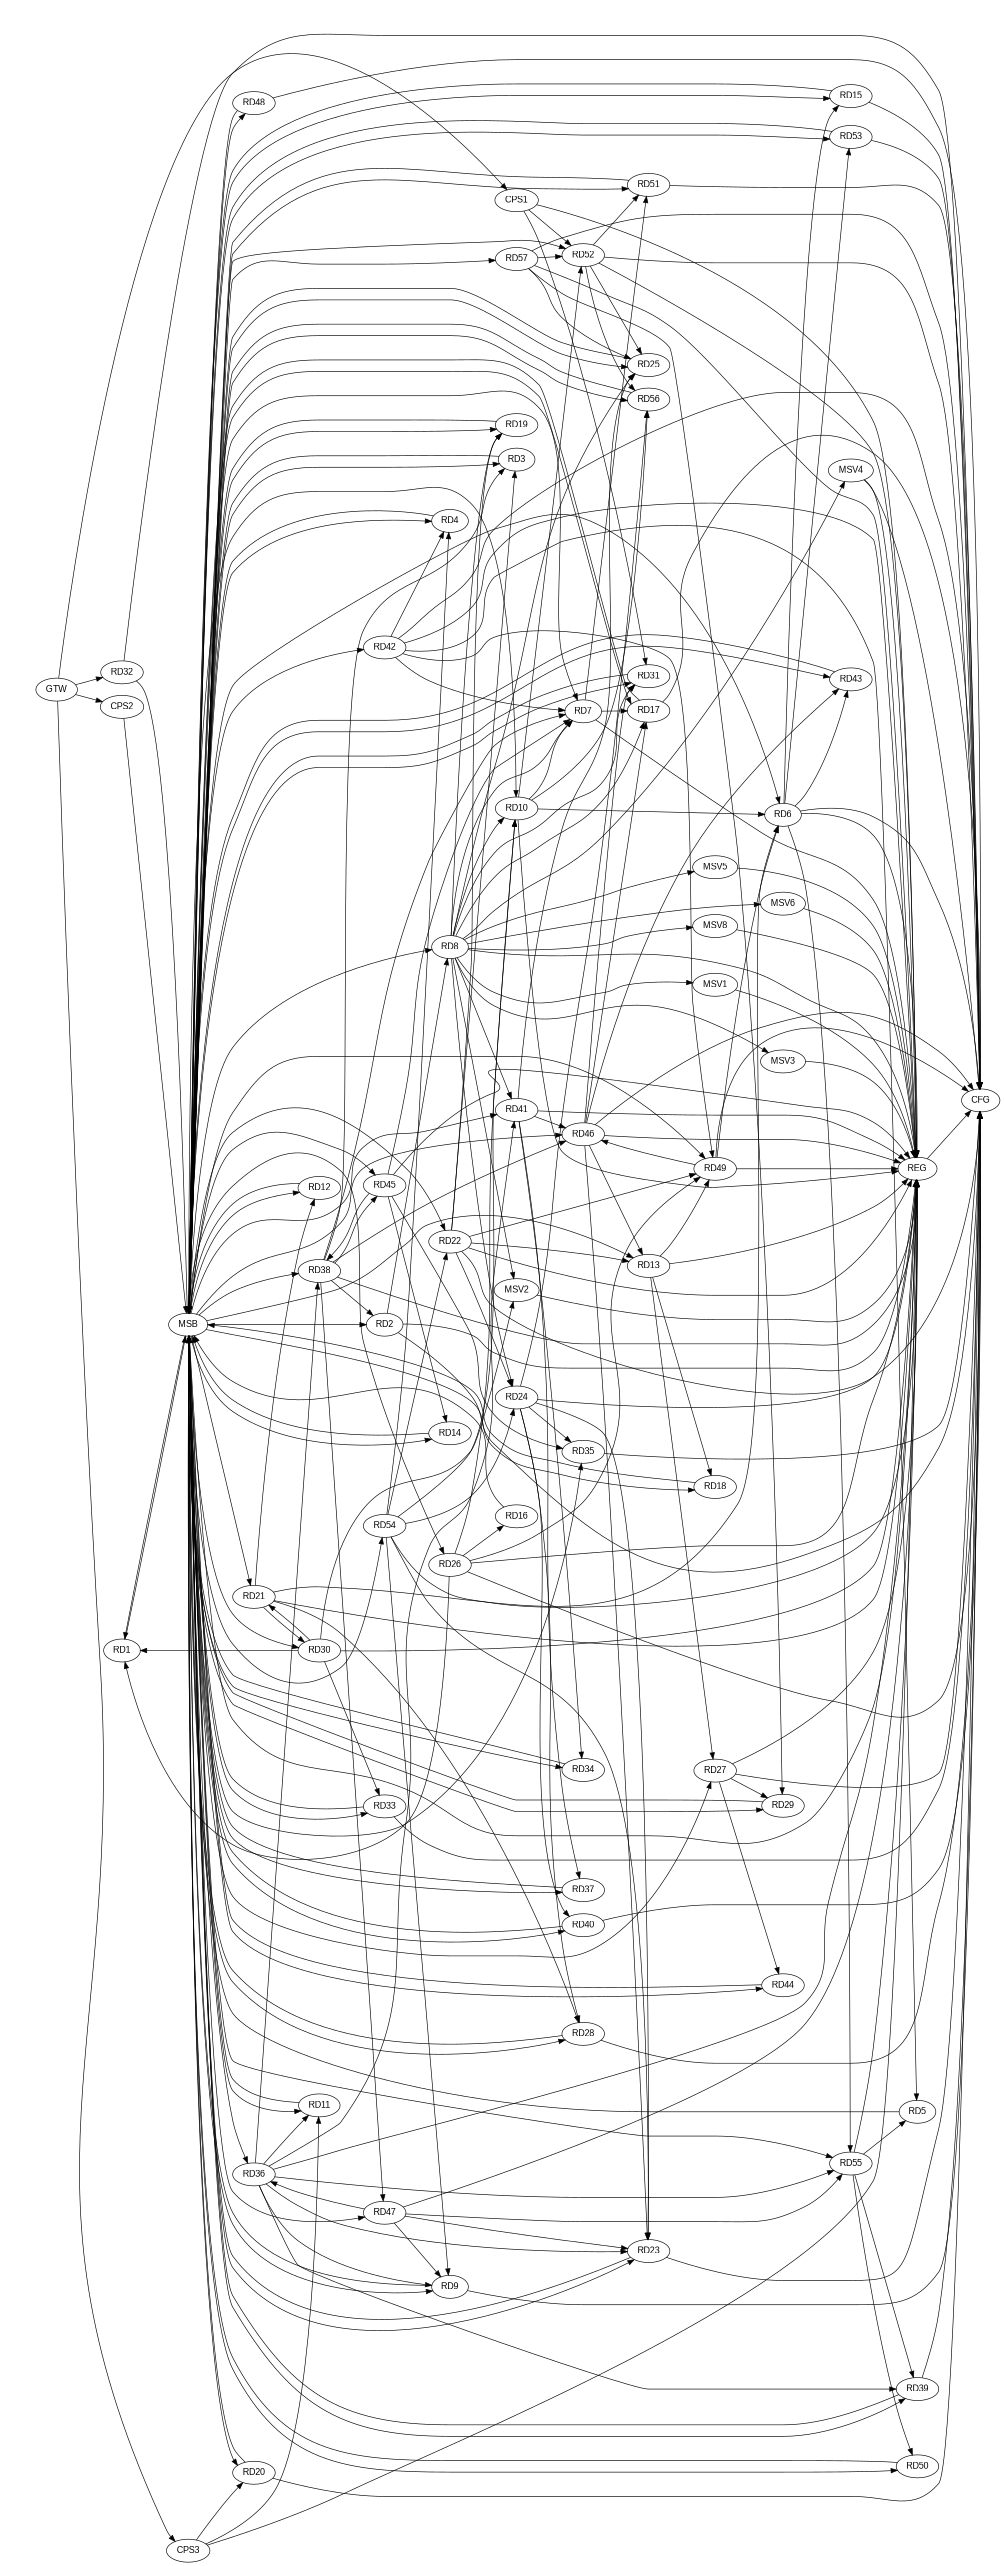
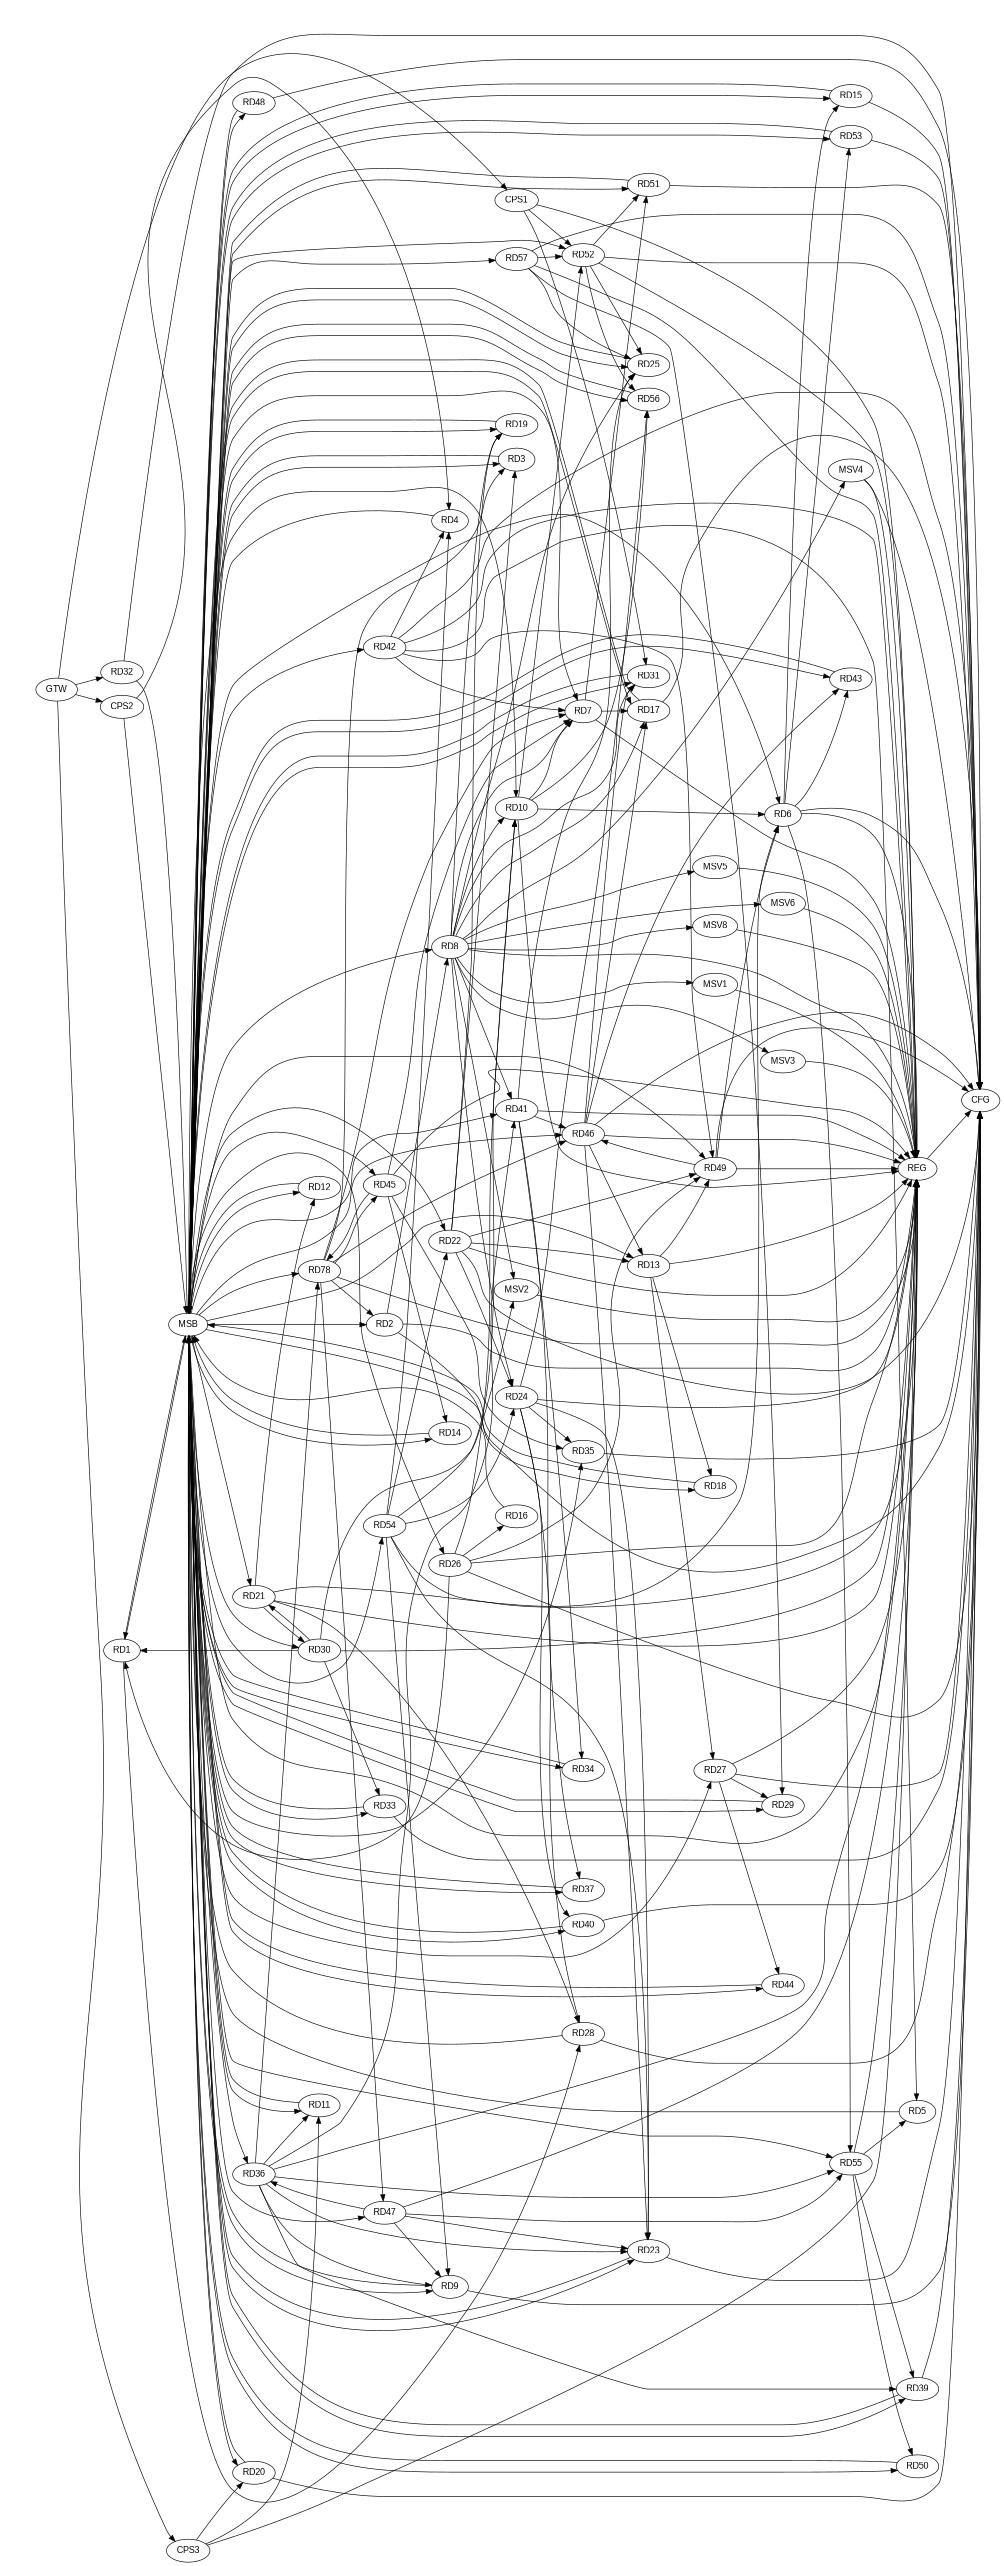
edge "MSB" -> "RD4": now "CPS2" -> "RD4"
node "RD38": label "RD38" -> "RD78"
edge "MSB" -> "RD28": now "RD1" -> "RD28"
